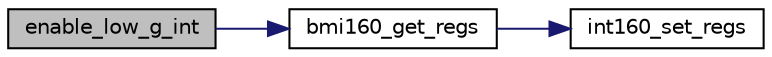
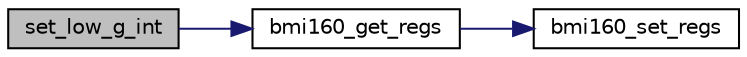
node "enable_low_g_int": label "enable_low_g_int" -> "set_low_g_int"
node "int160_set_regs": label "int160_set_regs" -> "bmi160_set_regs"
